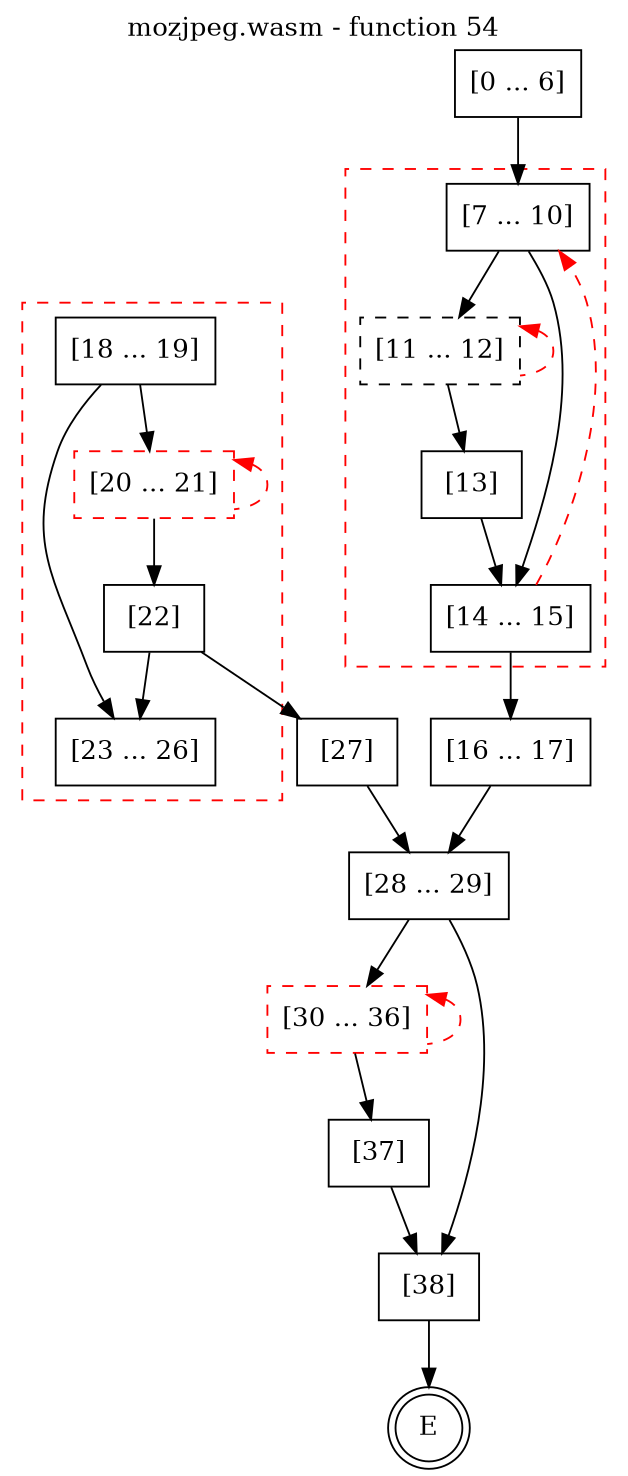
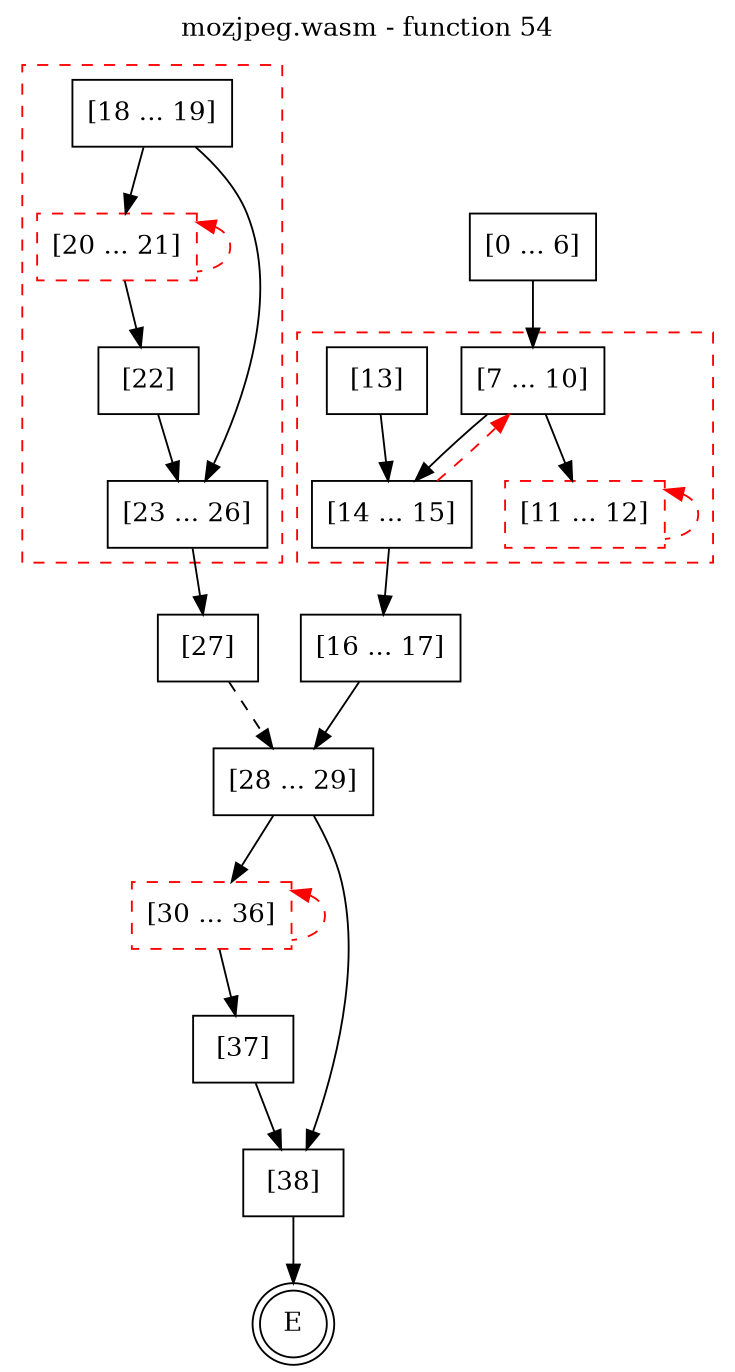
node "[11 ... 12]": color black -> red
edge "[11 ... 12]" -> "[13]": removed
edge "[22]" -> "[27]": now "[23 ... 26]" -> "[27]"
edge "[27]" -> "[28 ... 29]": style solid -> dashed
